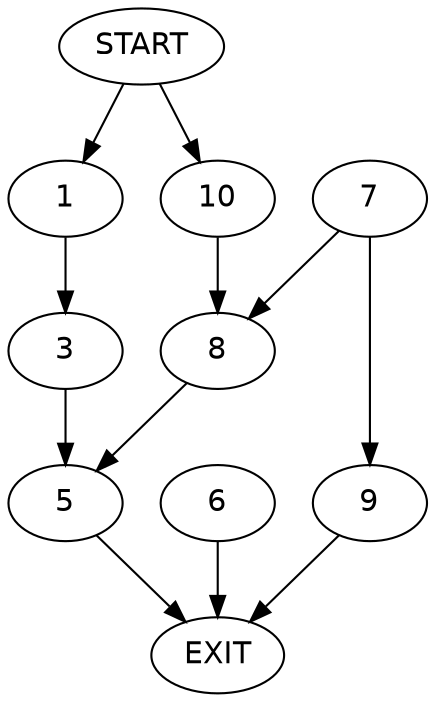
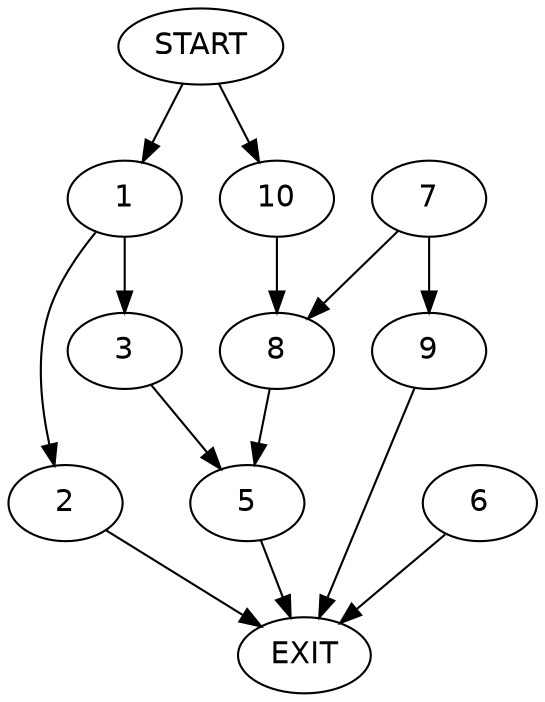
node "2": added
